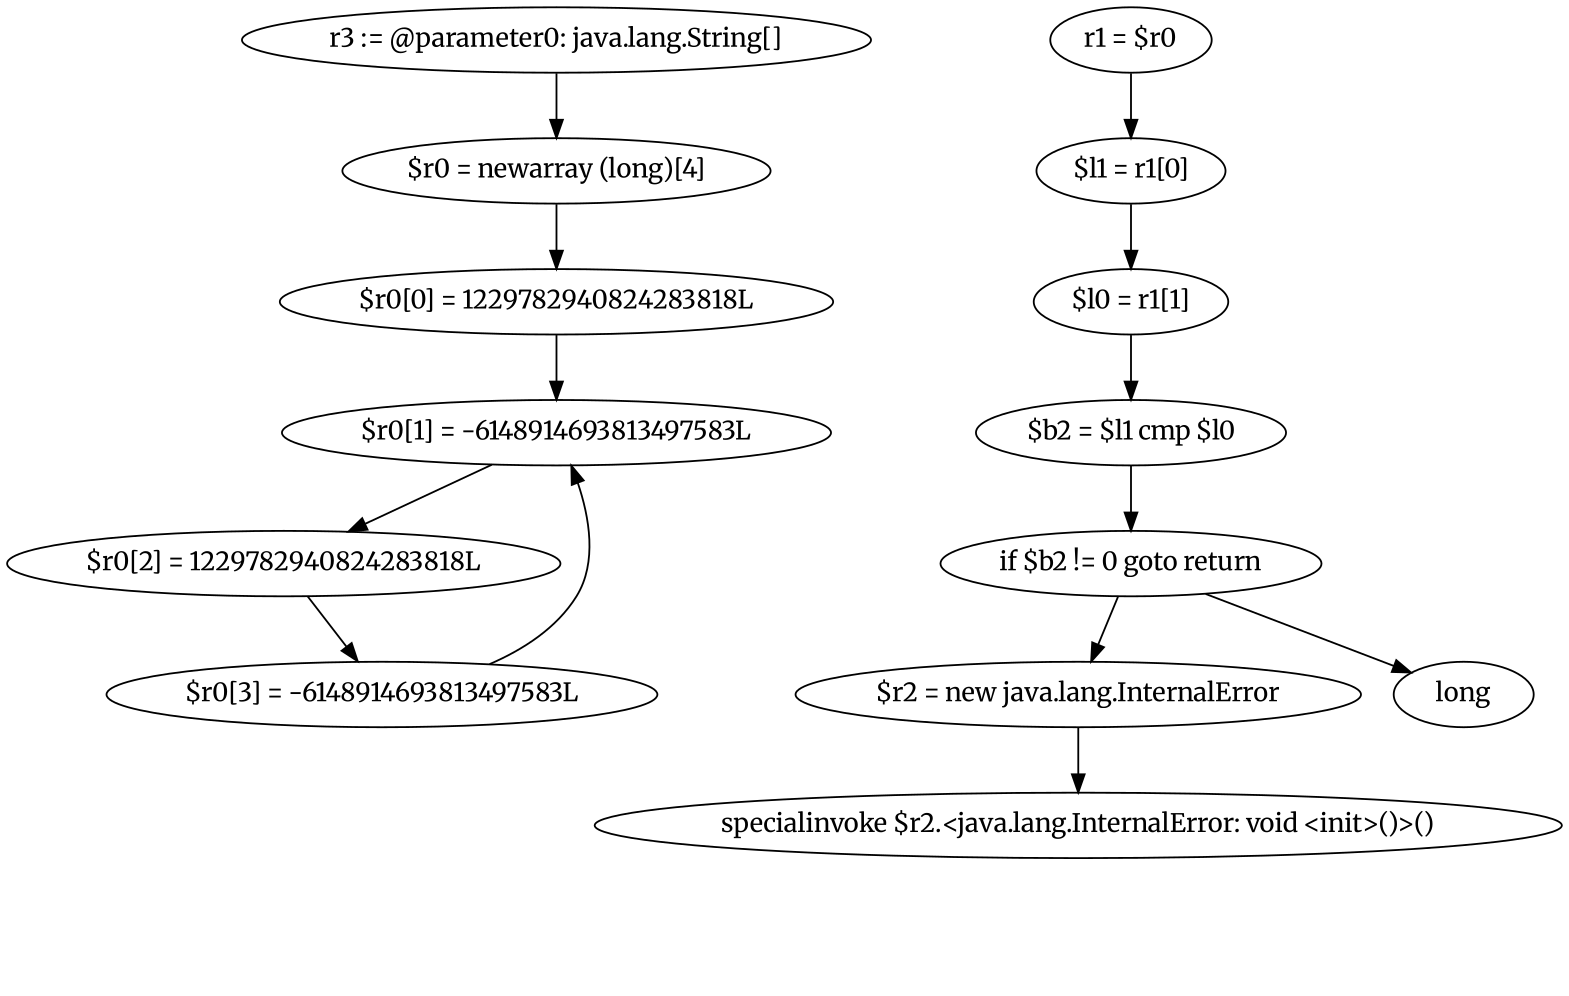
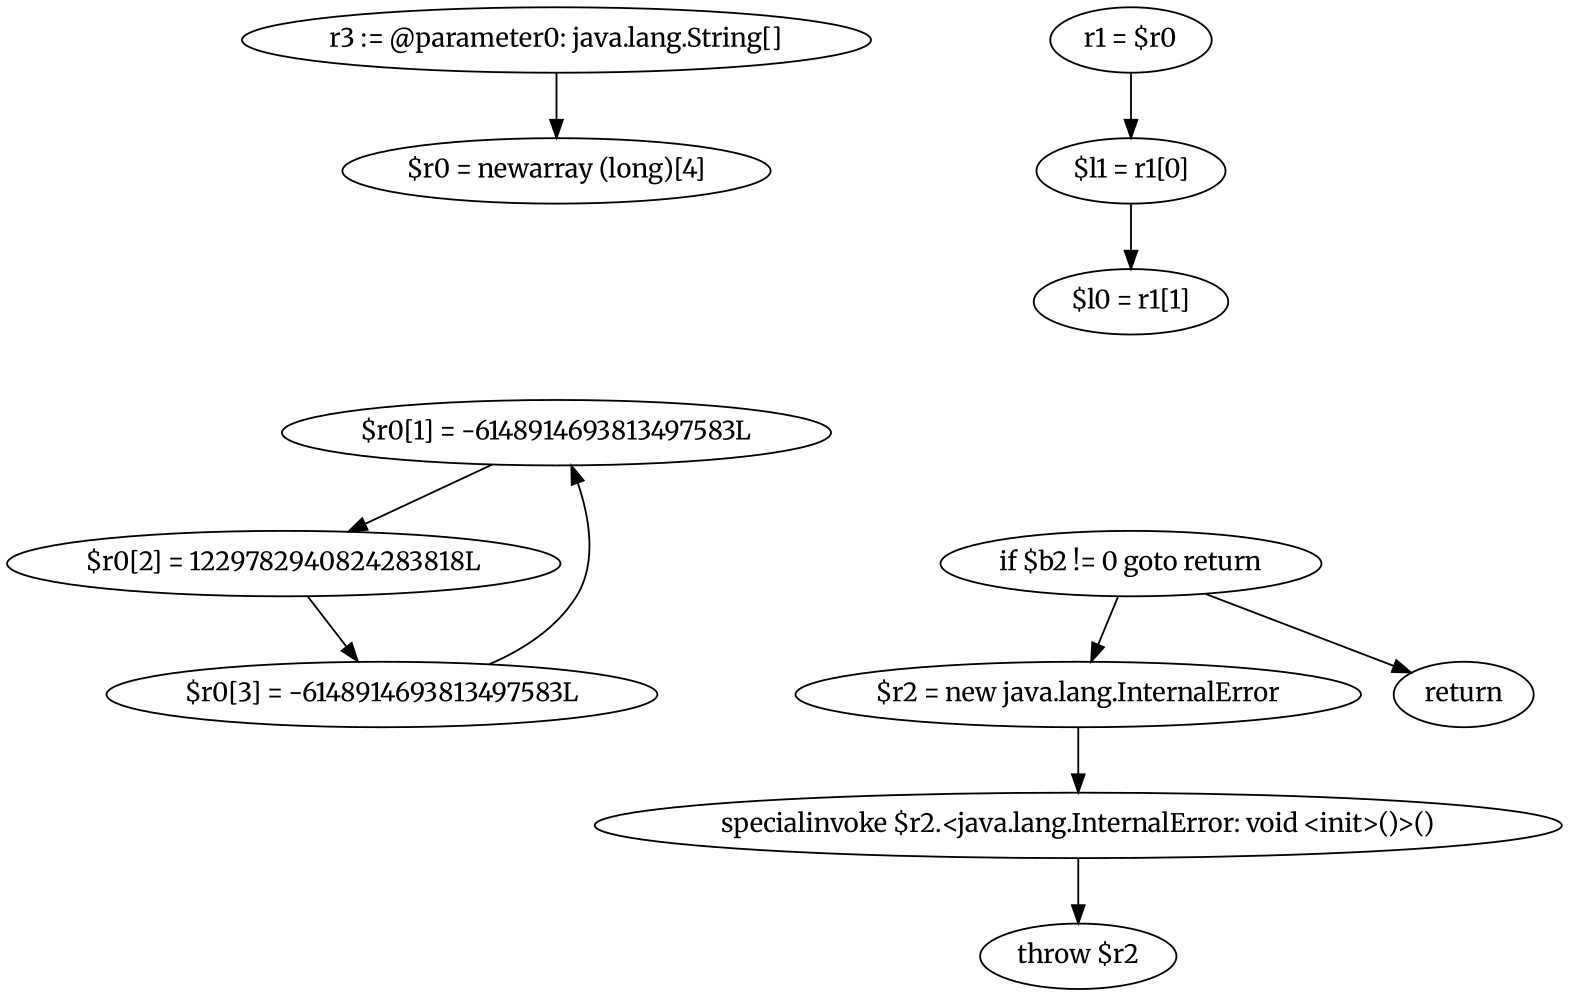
node "$r0[0] = 1229782940824283818L": removed
node "$b2 = $l1 cmp $l0": removed
node "long": label "long" -> "return"
node "throw $r2": added
